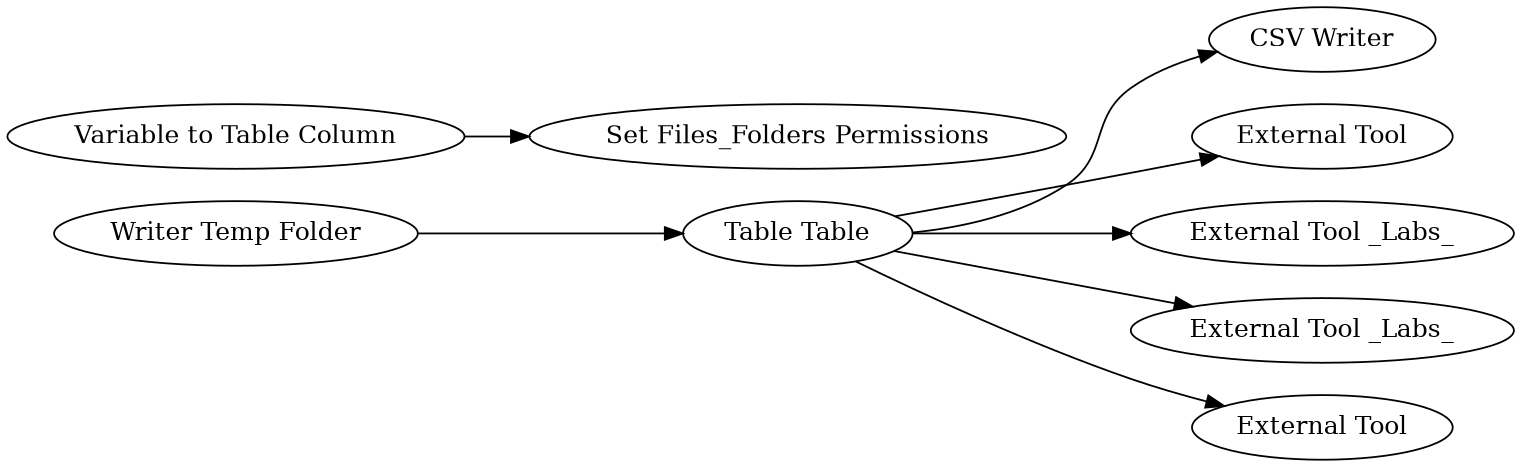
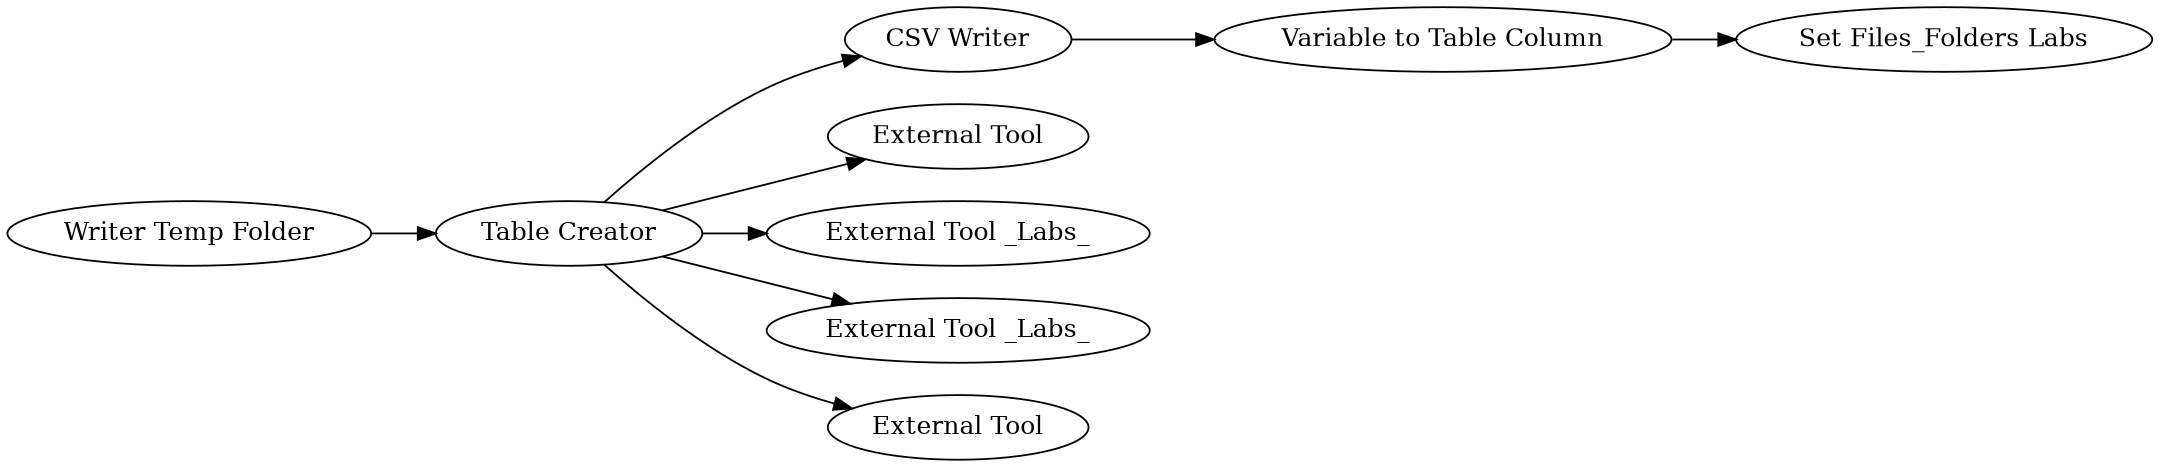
edge "CSV Writer" -> "Variable to Table Column": added
node "Set Files_Folders Permissions": label "Set Files_Folders Permissions" -> "Set Files_Folders Labs"
node "Table Table": label "Table Table" -> "Table Creator"
